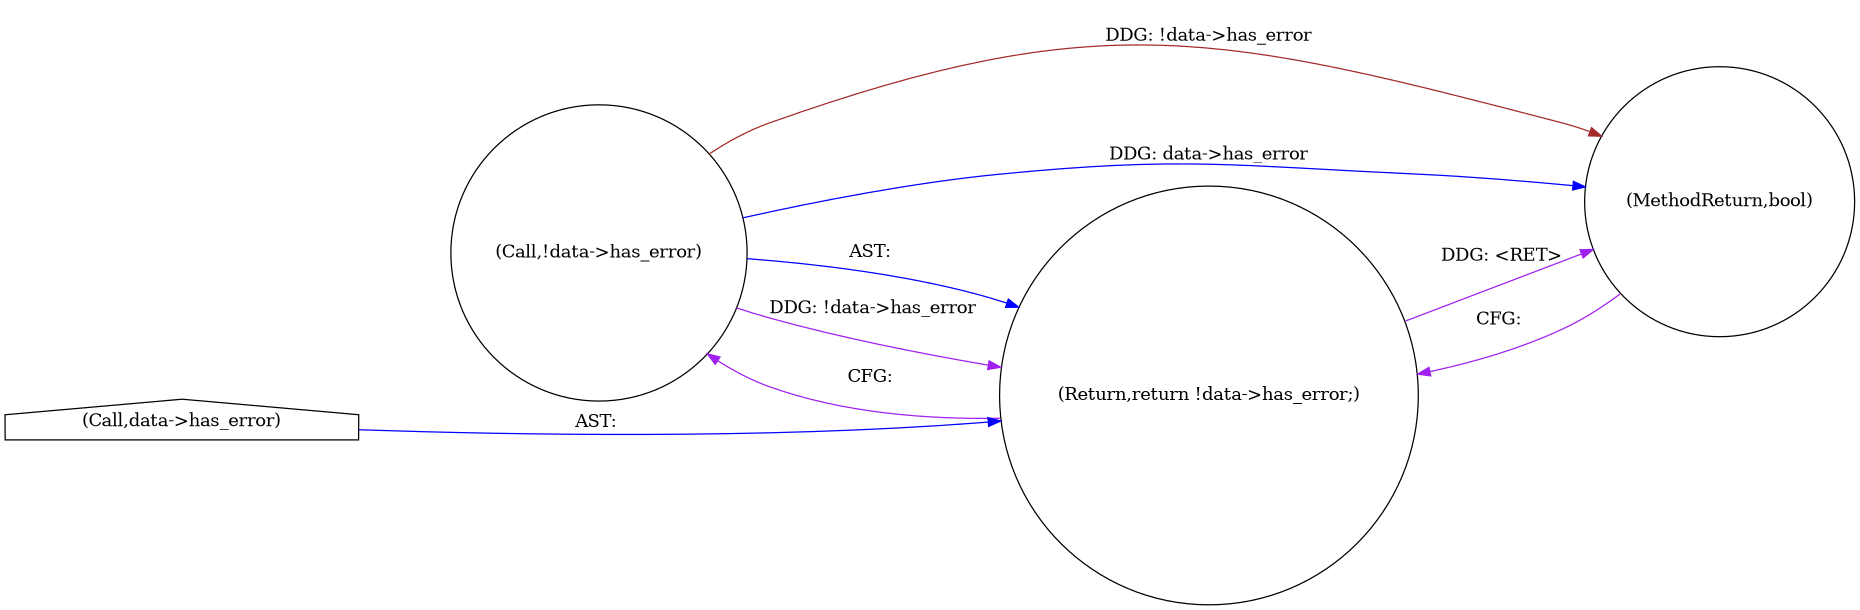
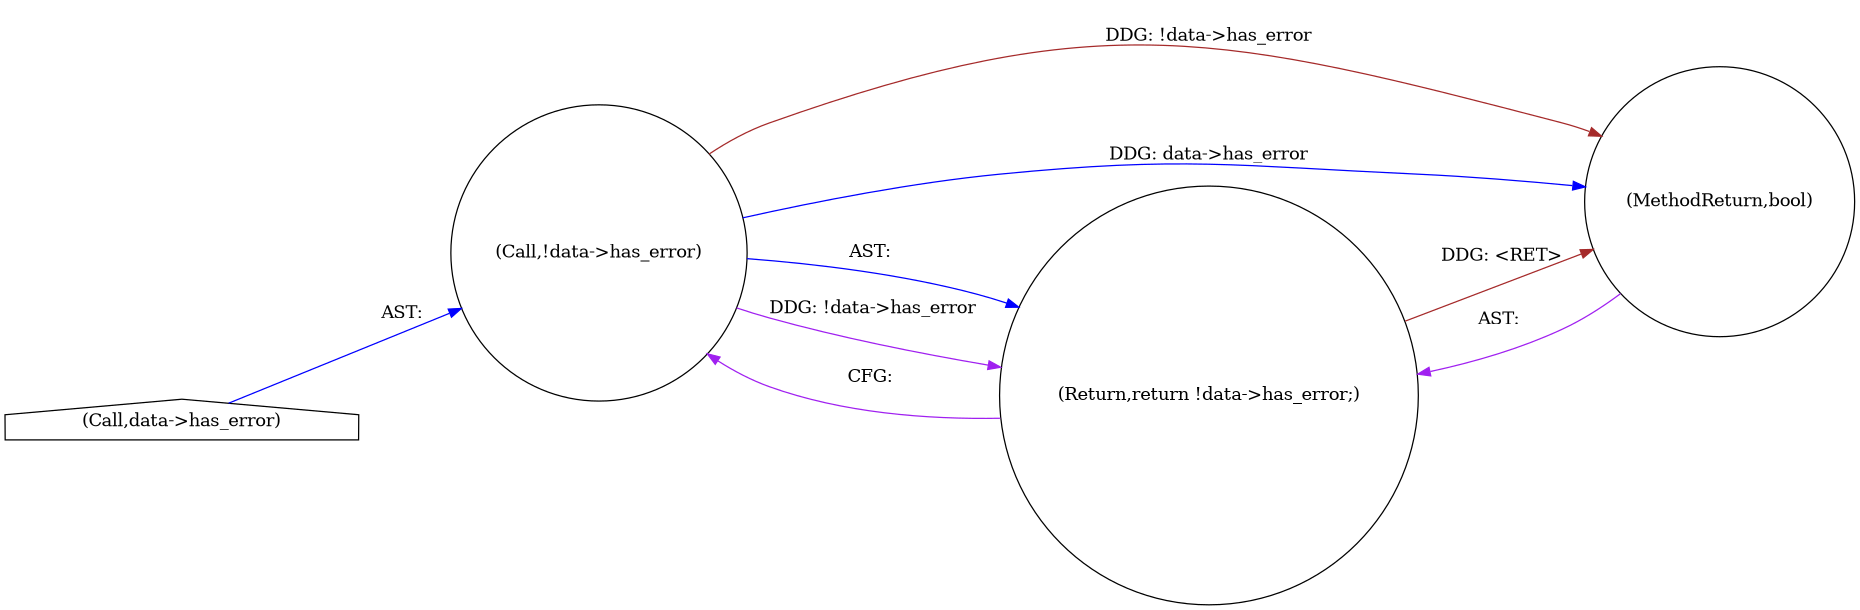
edge "(Return,return !data->has_error;)" -> "(MethodReturn,bool)": color purple -> brown
edge "(MethodReturn,bool)" -> "(Return,return !data->has_error;)": label "CFG: " -> "AST: "
edge "(Call,data->has_error)" -> "(Return,return !data->has_error;)": now "(Call,data->has_error)" -> "(Call,!data->has_error)"
